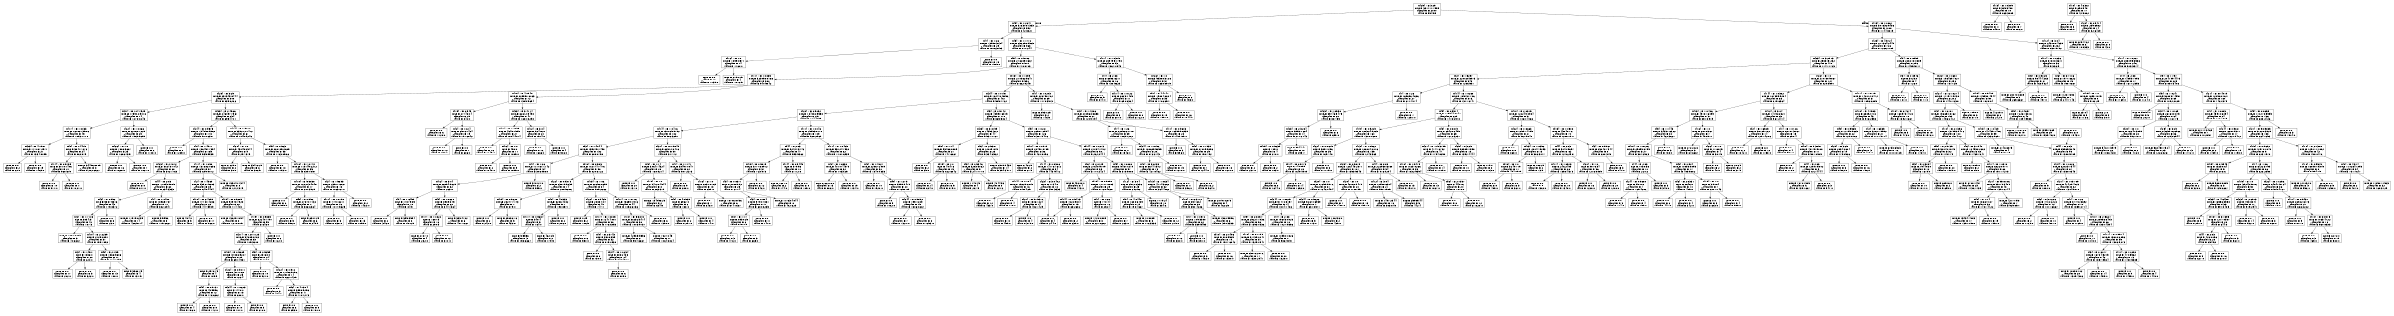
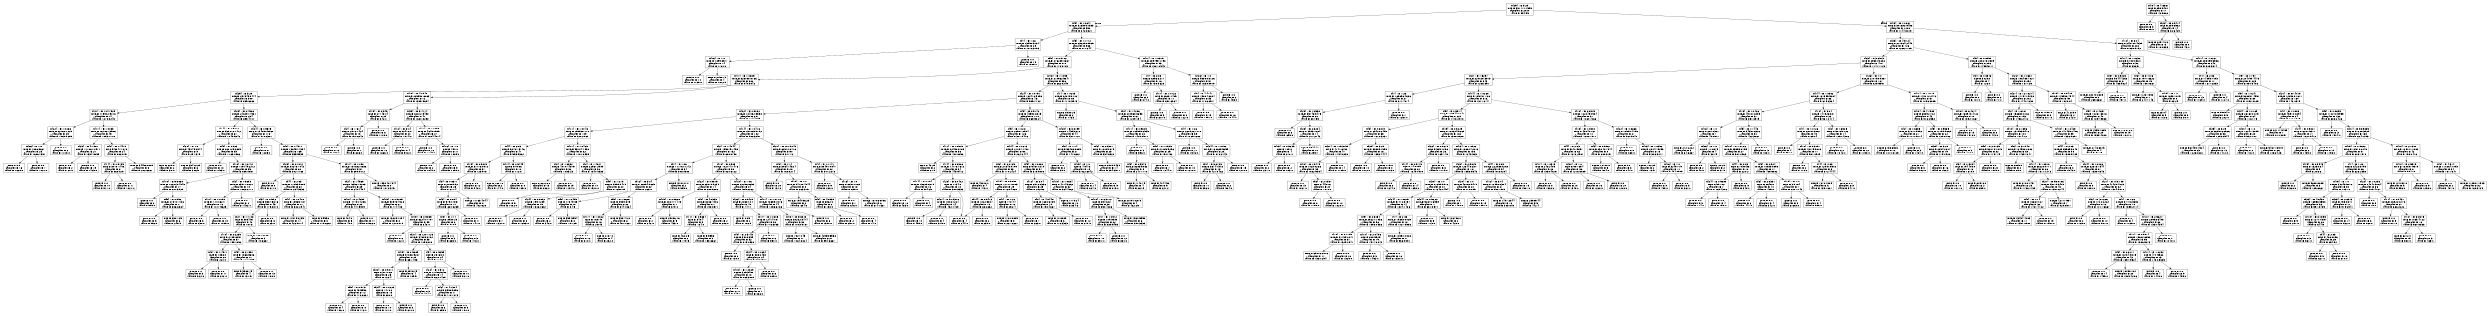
node "mse = 0.0 value = 10 value = 1739.0": label "mse = 0.0 value = 10 value = 1739.0" -> "mse = 0.0 samples = 10 value = 1739.0"
edge "mse = 0.0 samples = 8 value = 1943.0" -> "X[4] <= 2.83 mse = 85565.3048 samples = 95 value = 1388.9789": reversed
edge "X[6] <= 2.5381 mse = 12009.879 samples = 23 value = 334.6522" -> "X[3] <= 0.9346 mse = 3283.5062 samples = 9 value = 241.7778": now "mse = 0.0 samples = 3 value = 596.0" -> "X[3] <= 0.9346 mse = 3283.5062 samples = 9 value = 241.7778"
node "mse = 12100.0 samples = 5 value = 584.0": added
node "mse = 7889.0 samples = 2 value = 85.0": label "mse = 7889.0 samples = 2 value = 85.0" -> "mse = 6889.0 samples = 2 value = 85.0"
node "mse = 0.0 value = 8 value = 1382.0": label "mse = 0.0 value = 8 value = 1382.0" -> "mse = 0.0 samples = 8 value = 1382.0"
edge "X[24] <= 1.0034 mse = 883.2483 samples = 24 value = 848.7917" -> "X[13] <= 1.0309 mse = 325.3488 samples = 18 value = 863.3889": added
edge "mse = 2976.75 samples = 4 value = 185.5" -> "X[5] <= 0.9731 mse = 43.5556 samples = 12 value = 776.6667": now "X[22] <= 0.9011 mse = 3117.68 samples = 25 value = 726.4" -> "X[5] <= 0.9731 mse = 43.5556 samples = 12 value = 776.6667"
